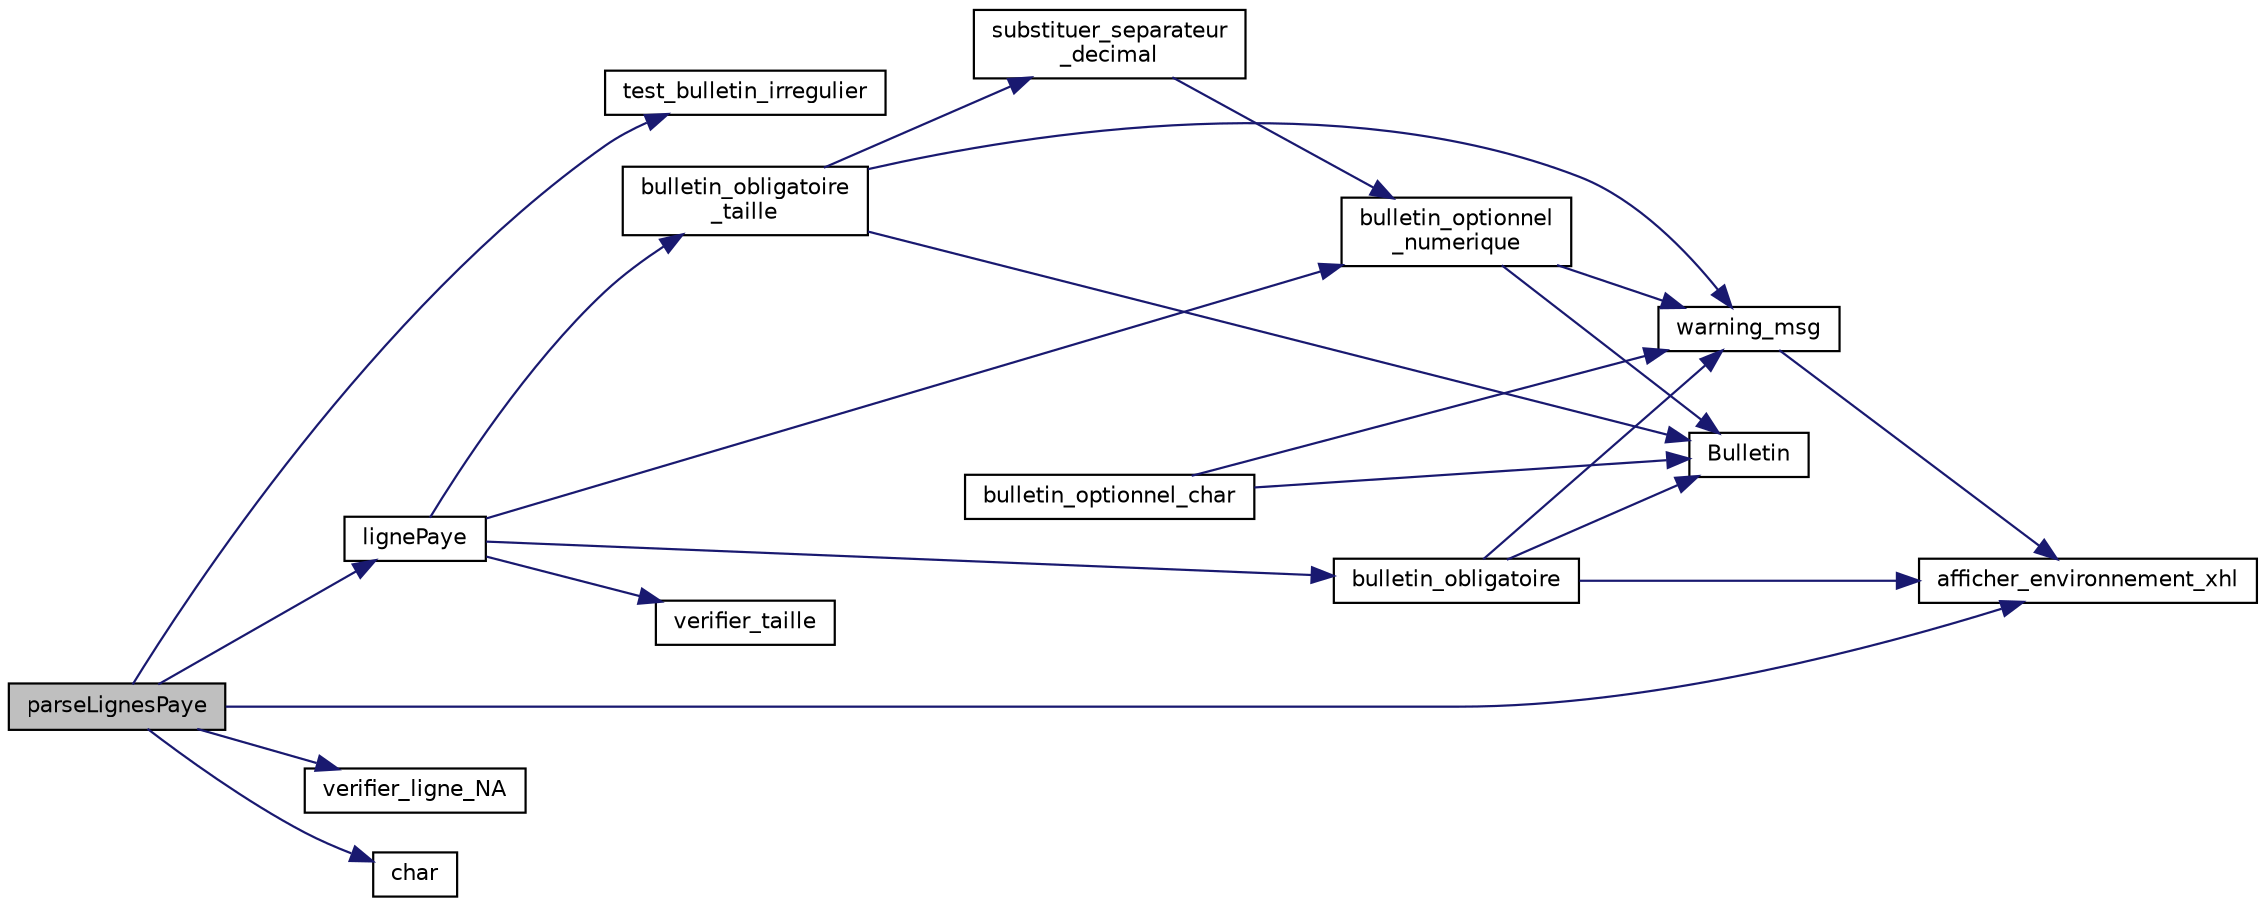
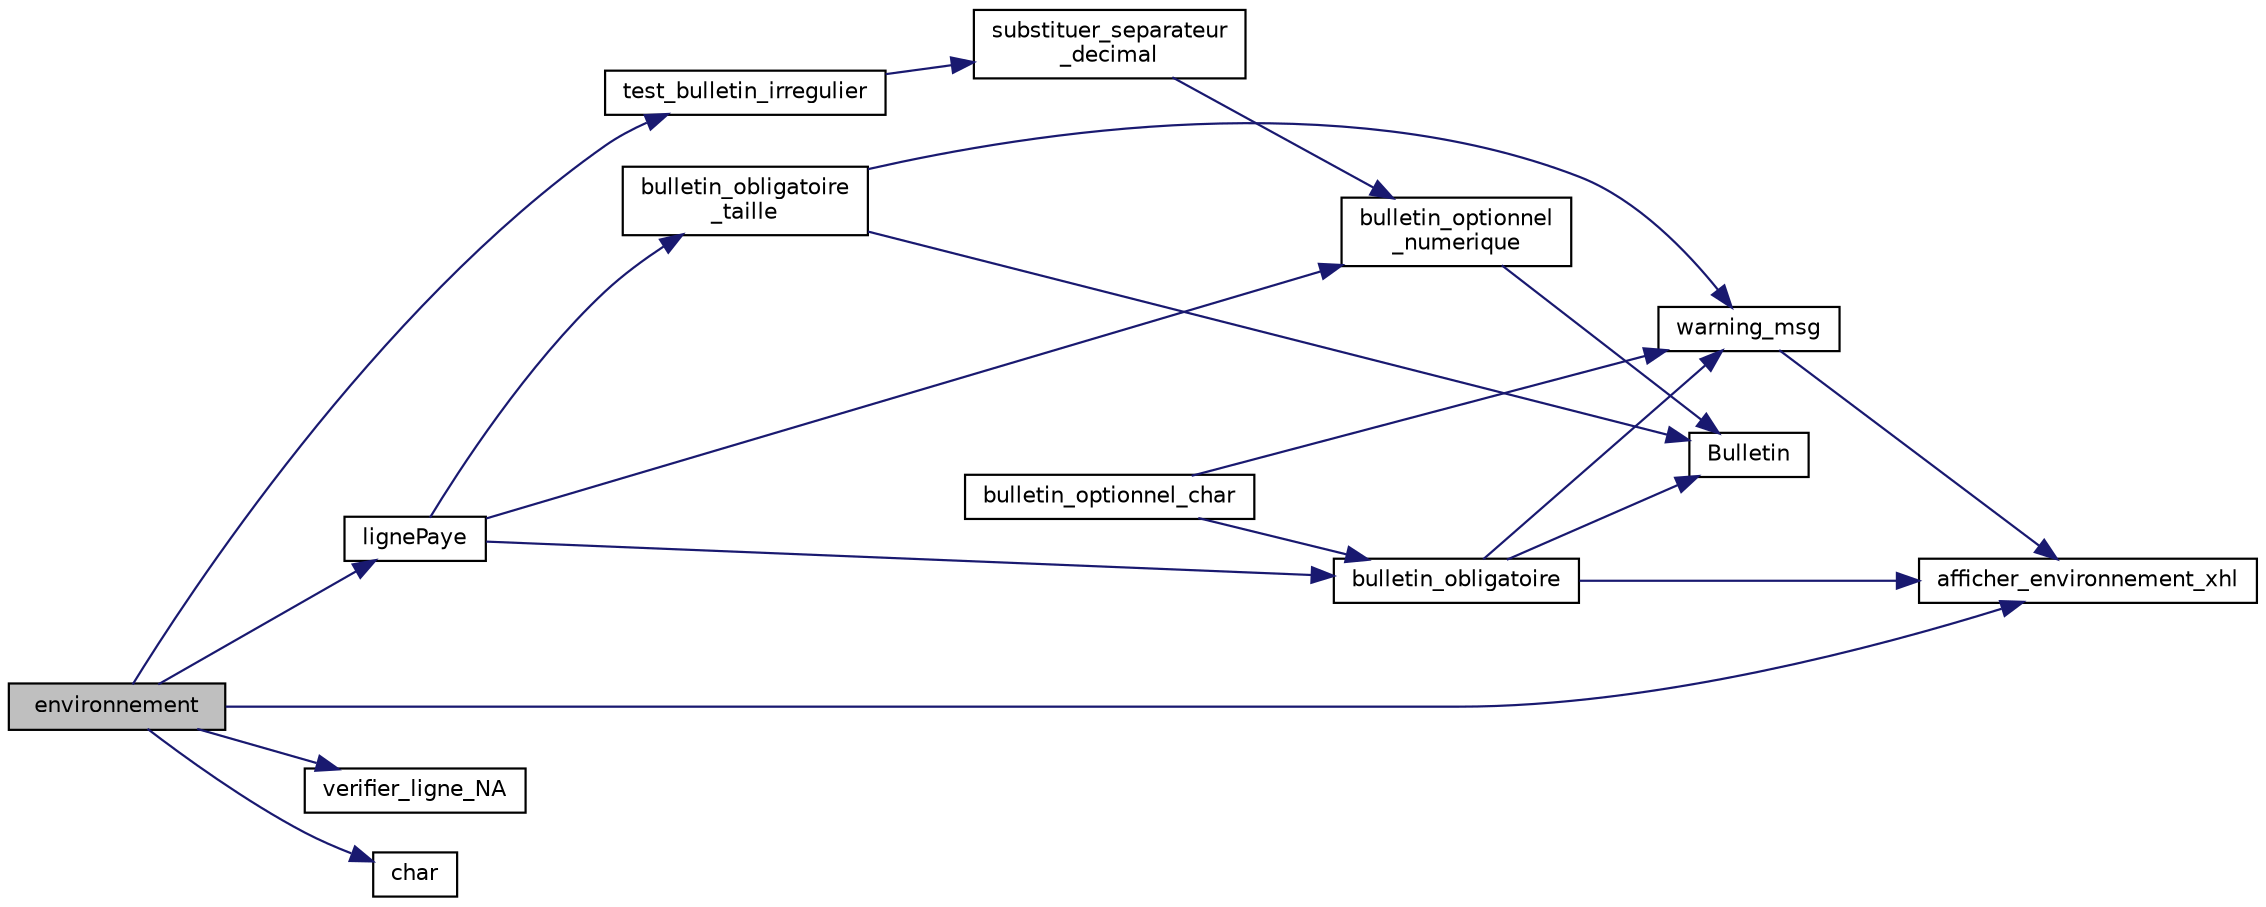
edge "bulletin_obligatoire _taille" -> "substituer_separateur _decimal": now "test_bulletin_irregulier" -> "substituer_separateur _decimal"
edge "bulletin_optionnel _numerique" -> "warning_msg": removed
edge "bulletin_optionnel_char" -> "Bulletin": now "bulletin_optionnel_char" -> "bulletin_obligatoire"
node "verifier_taille": removed
node "parseLignesPaye": label "parseLignesPaye" -> "environnement"
